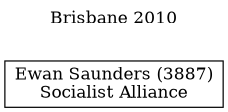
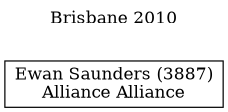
node "Ewan Saunders (3887) Socialist Alliance": label "Ewan Saunders (3887) Socialist Alliance" -> "Ewan Saunders (3887) Alliance Alliance"
